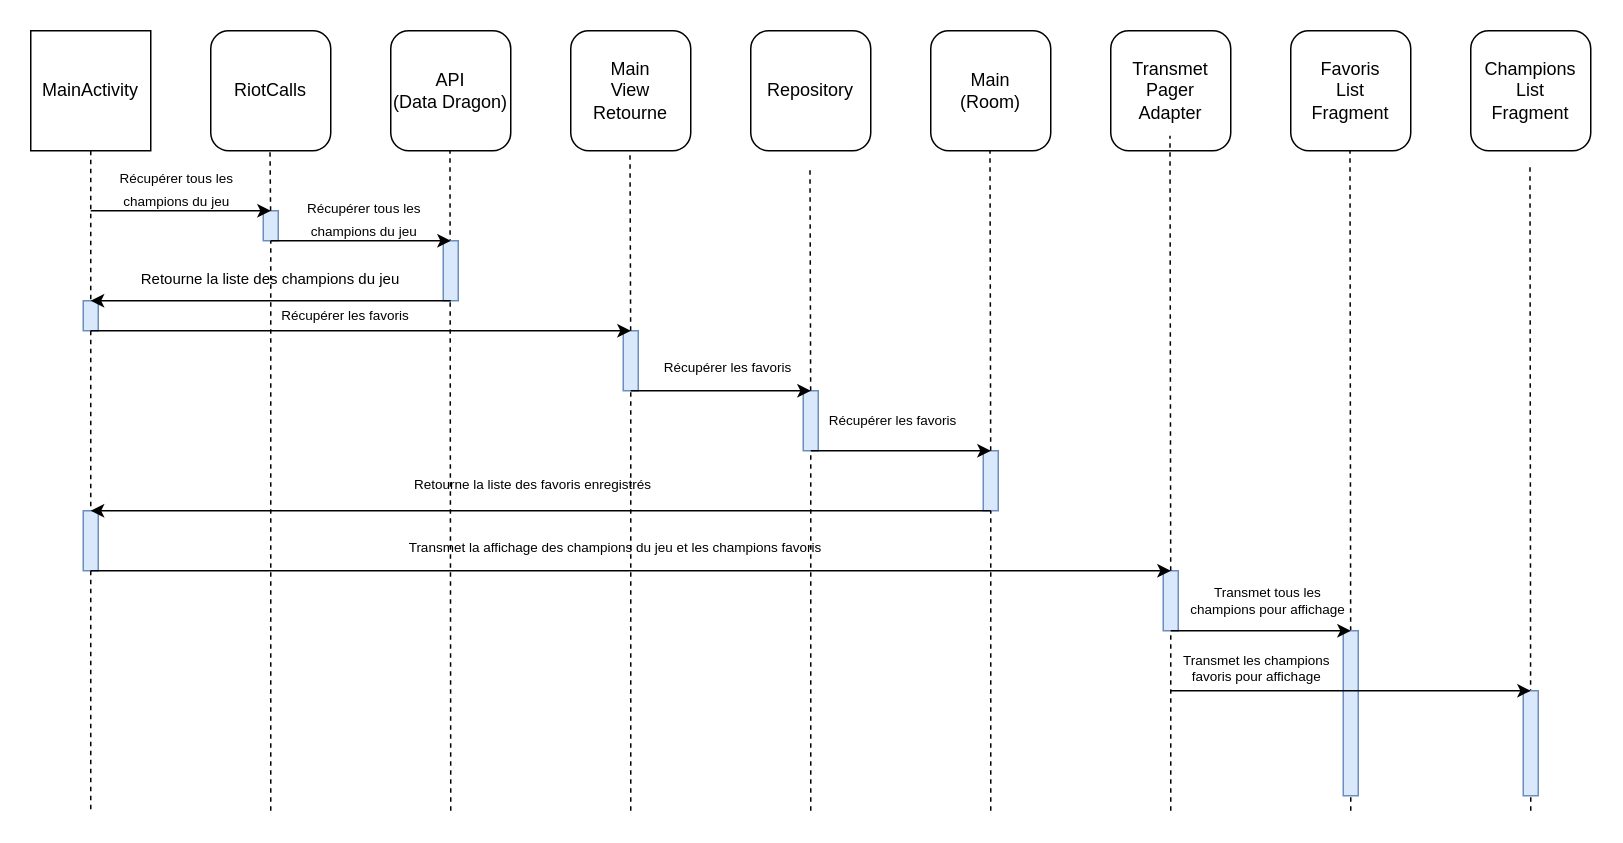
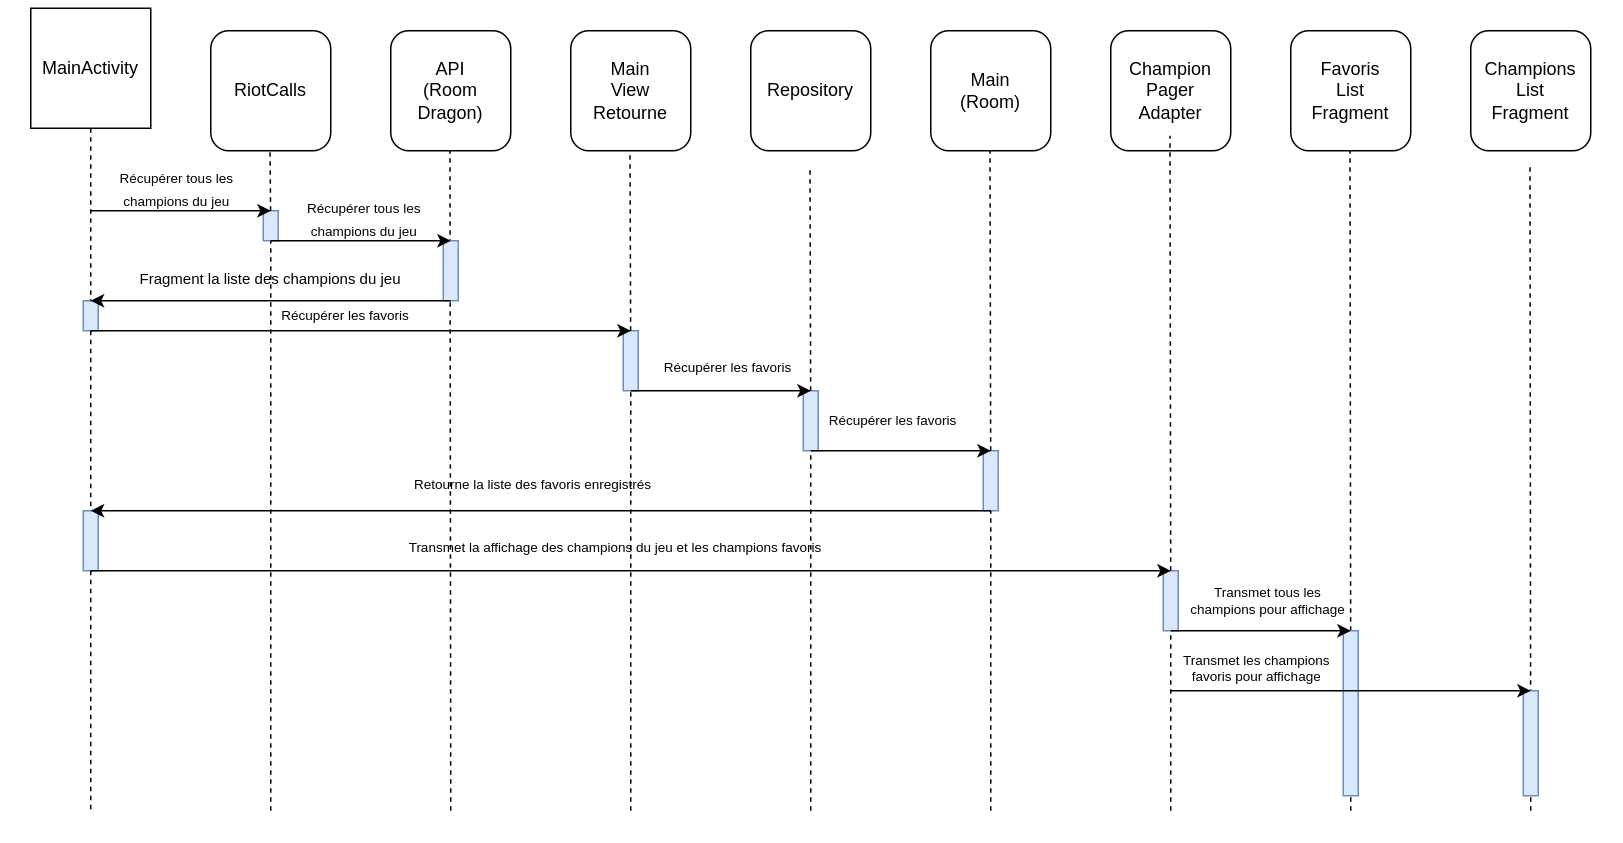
node "MainActivity": moved (91, 91) -> (91, 68)
node "API (Data Dragon)": label "API (Data Dragon)" -> "API (Room Dragon)"
node "Transmet Pager Adapter": label "Transmet Pager Adapter" -> "Champion Pager Adapter"
node "Retourne la liste des champions du jeu": label "Retourne la liste des champions du jeu" -> "Fragment la liste des champions du jeu"
